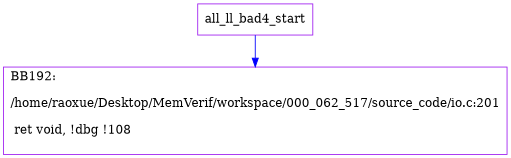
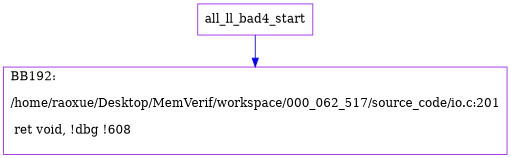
node "BB192:": text "ret void, !dbg !108" -> "ret void, !dbg !608"
